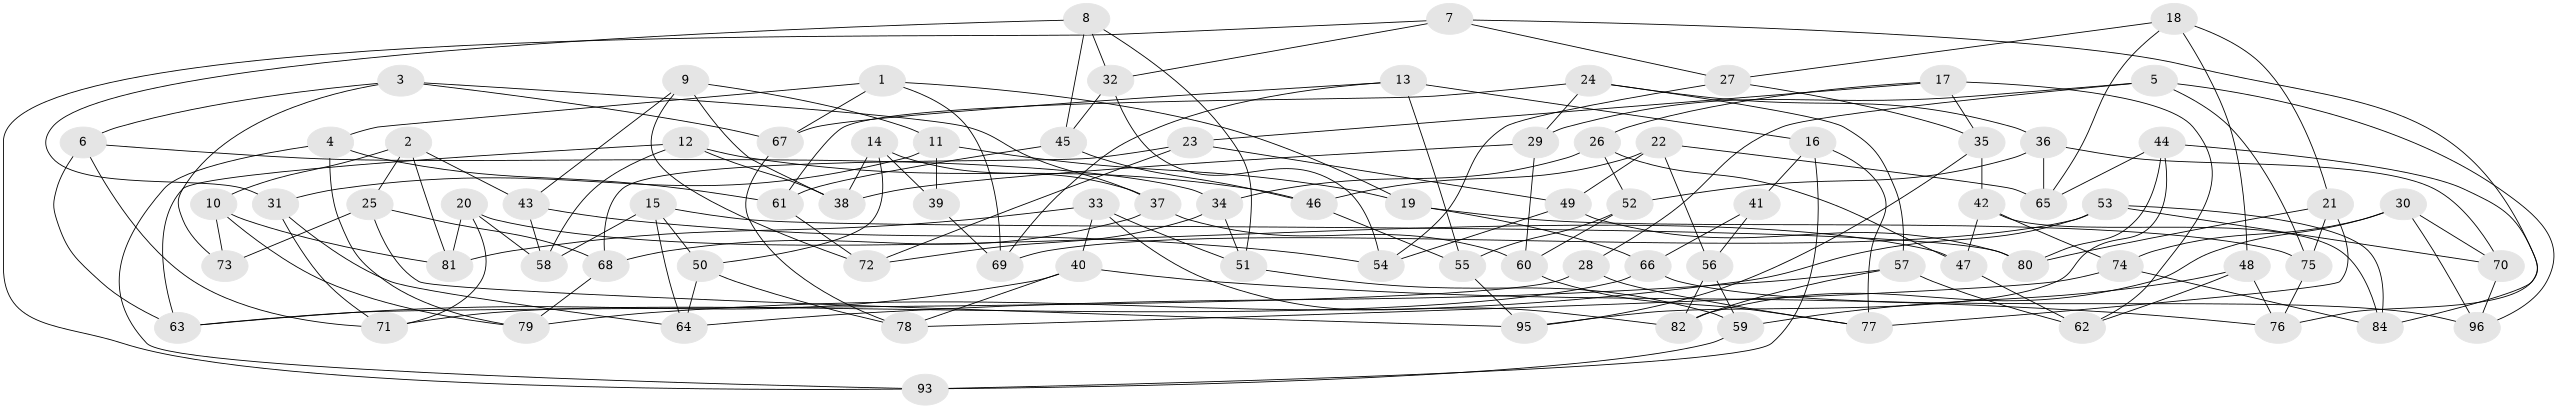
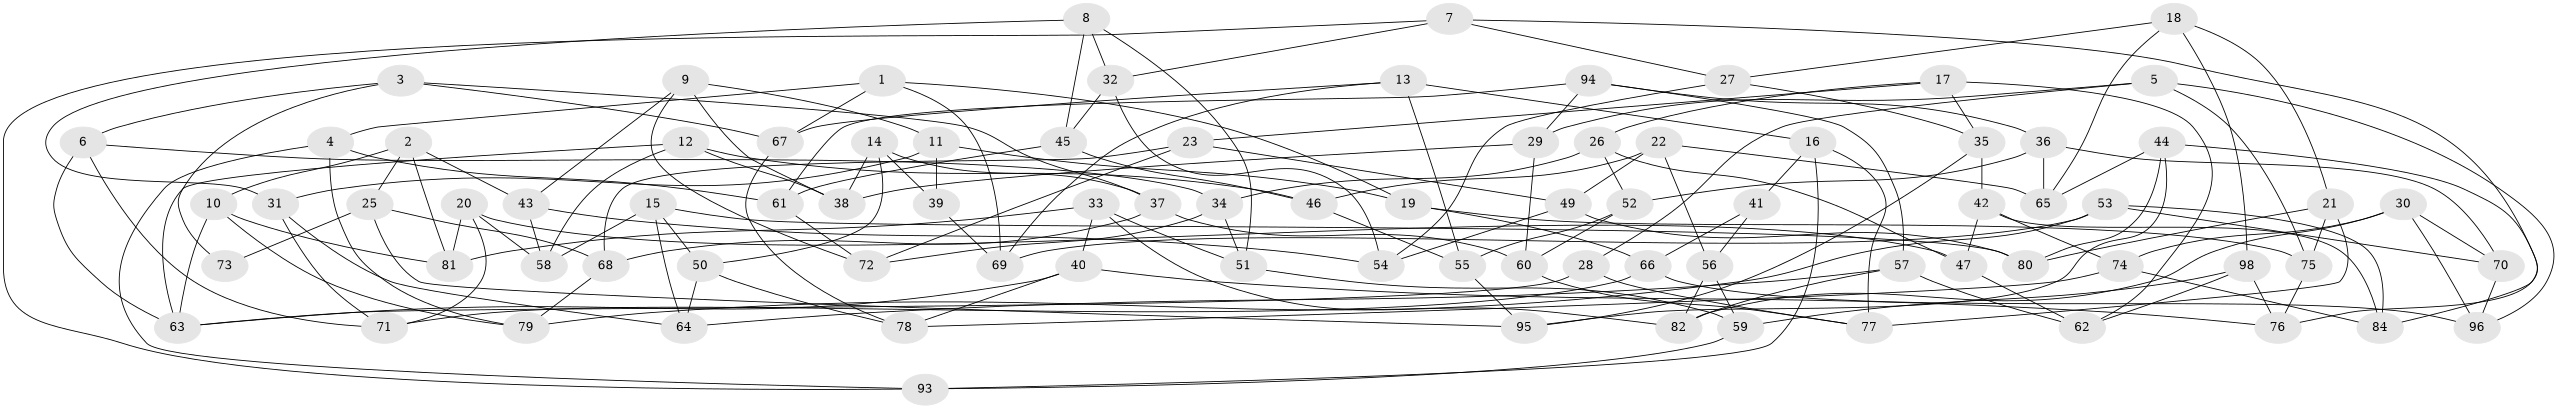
node "24": label "24" -> "94"
edge "10" -- "73": now "10" -- "63"
node "48": label "48" -> "98"
